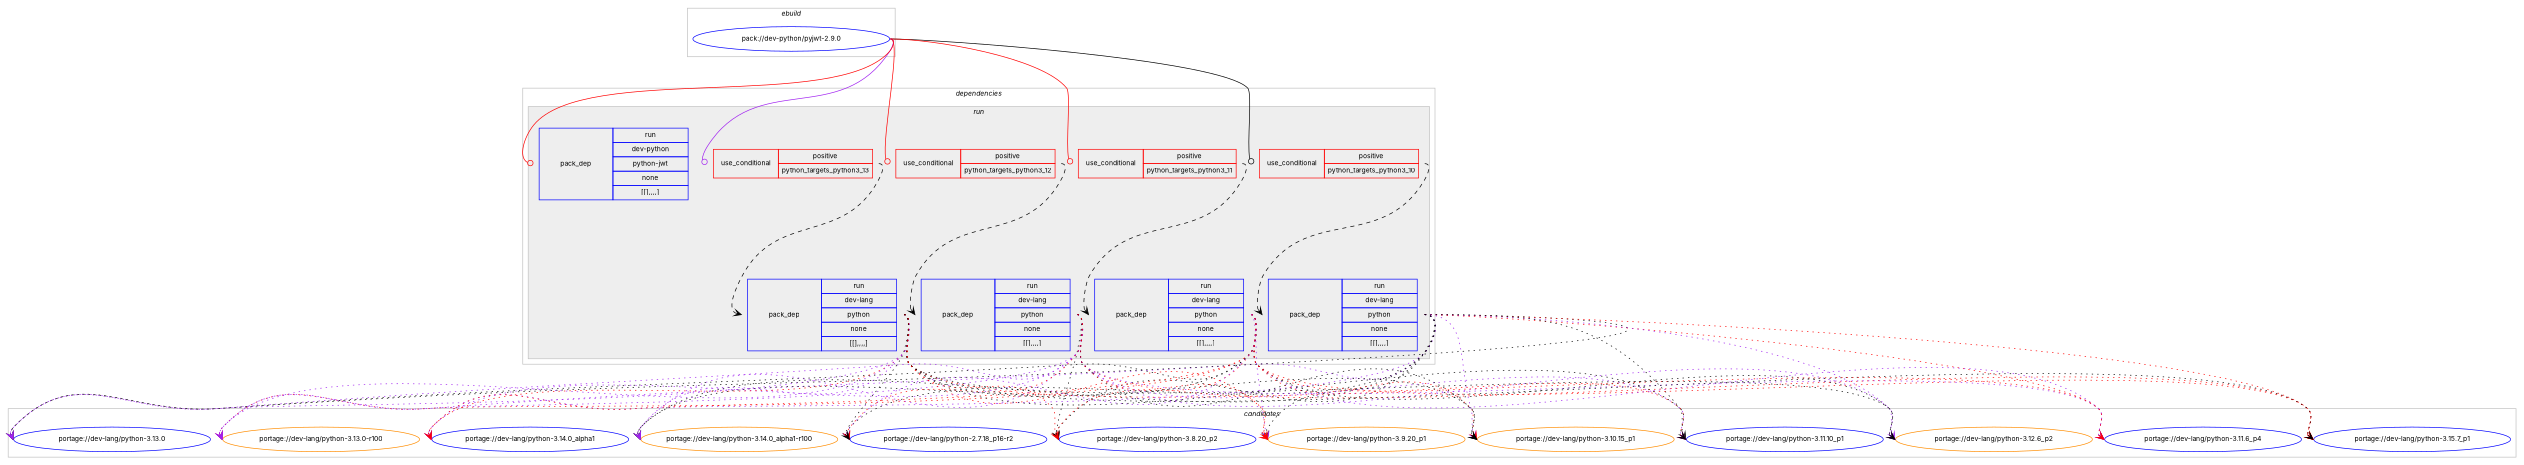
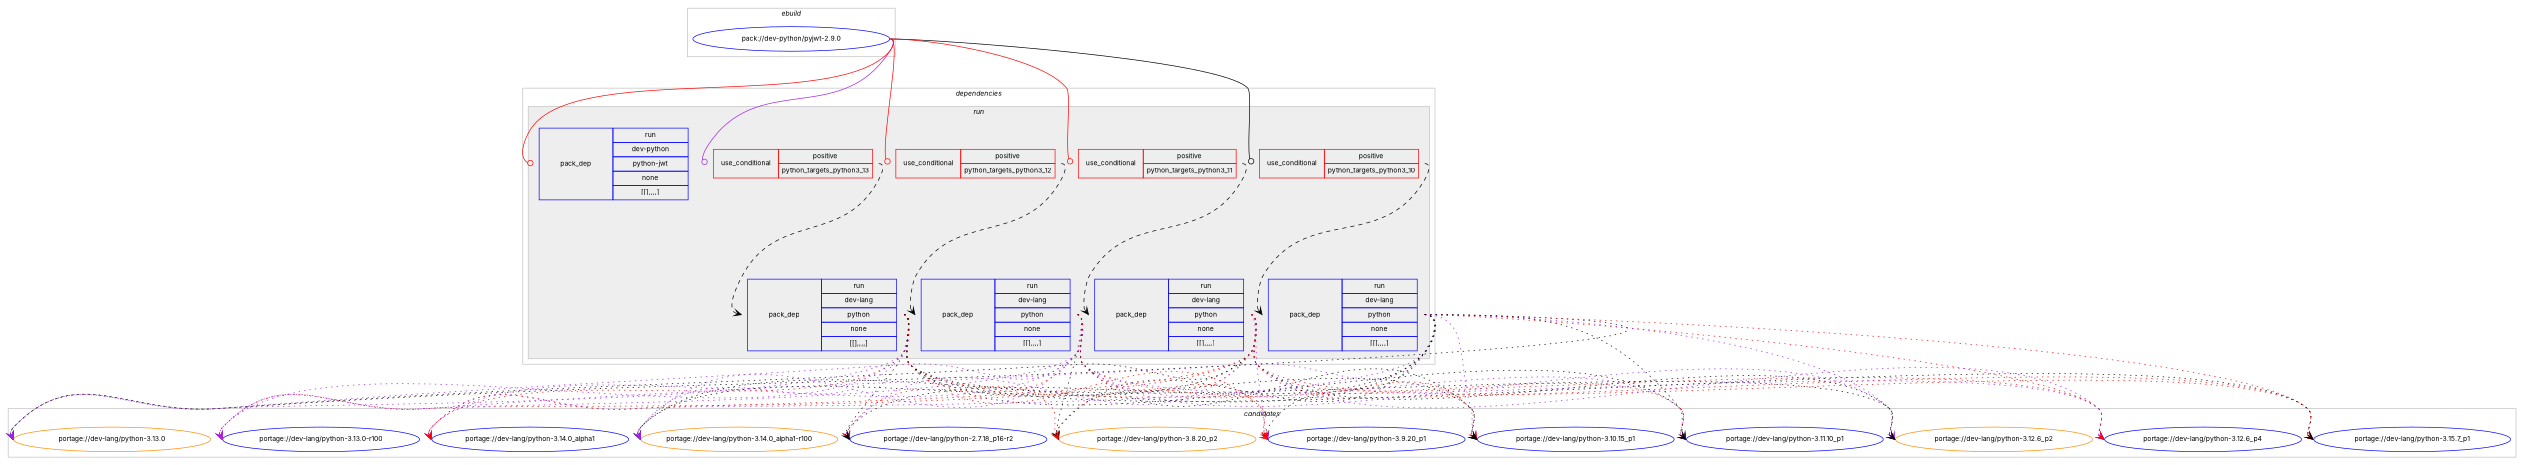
node "portage://dev-lang/python-3.13.0": color blue -> darkorange
node "portage://dev-lang/python-3.13.0-r100": color darkorange -> blue
node "portage://dev-lang/python-3.8.20_p2": color blue -> darkorange
node "portage://dev-lang/python-3.9.20_p1": color darkorange -> blue
node "portage://dev-lang/python-3.10.15_p1": color darkorange -> blue
node "portage://dev-lang/python-3.11.6_p4": label "portage://dev-lang/python-3.11.6_p4" -> "portage://dev-lang/python-3.12.6_p4"
